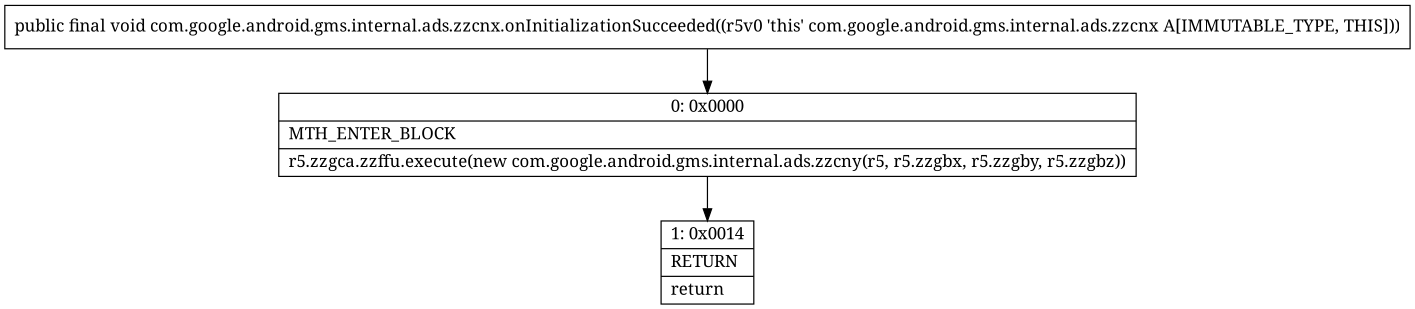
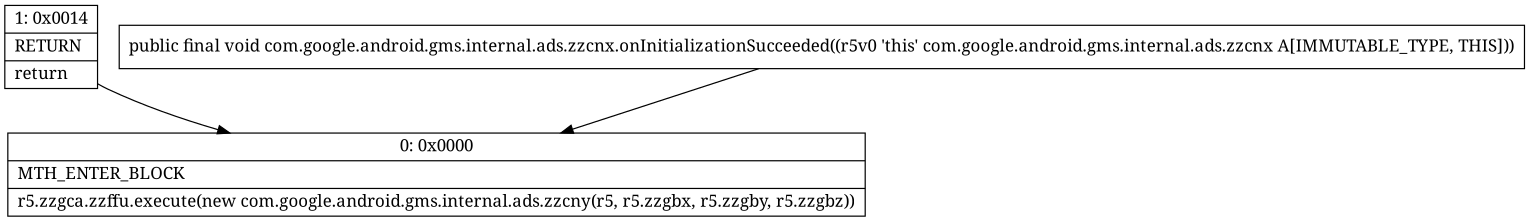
edge "0: 0x0000" -> "1: 0x0014": reversed
